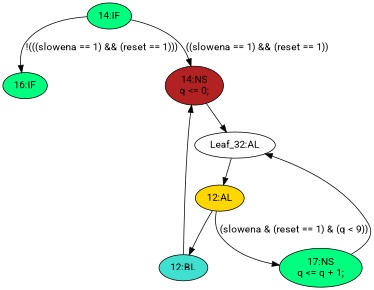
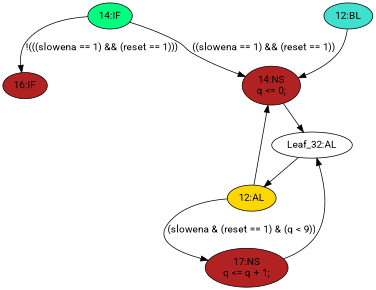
node "16:IF": fillcolor springgreen -> firebrick
edge "12:AL" -> "12:BL": now "12:AL" -> "14:NS q <= 0;"
node "17:NS q <= q + 1;": fillcolor springgreen -> firebrick
